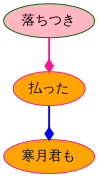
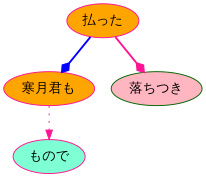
edge "落ちつき" -> "払った": reversed
node "もので": added
